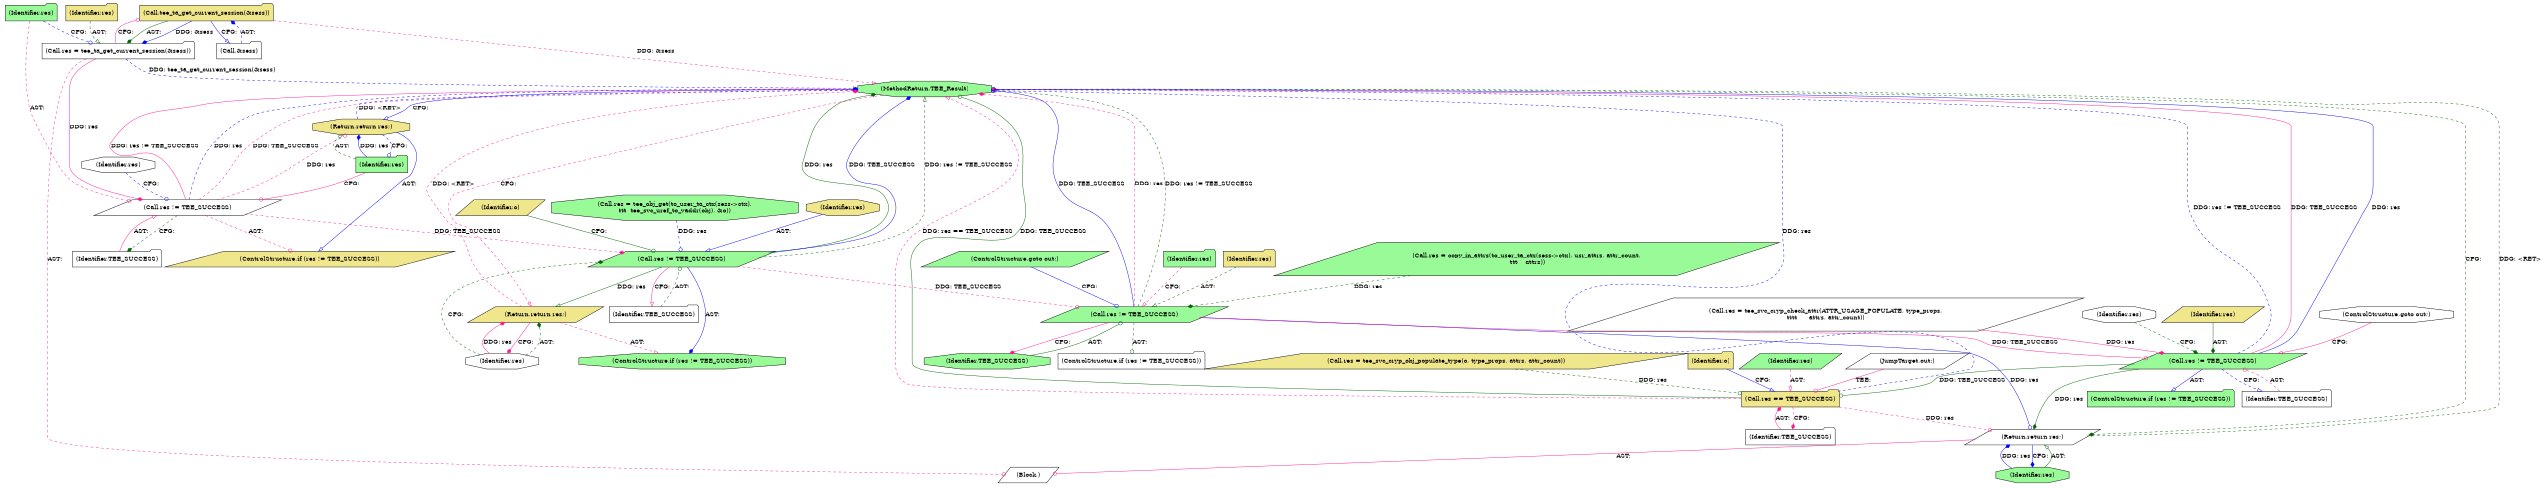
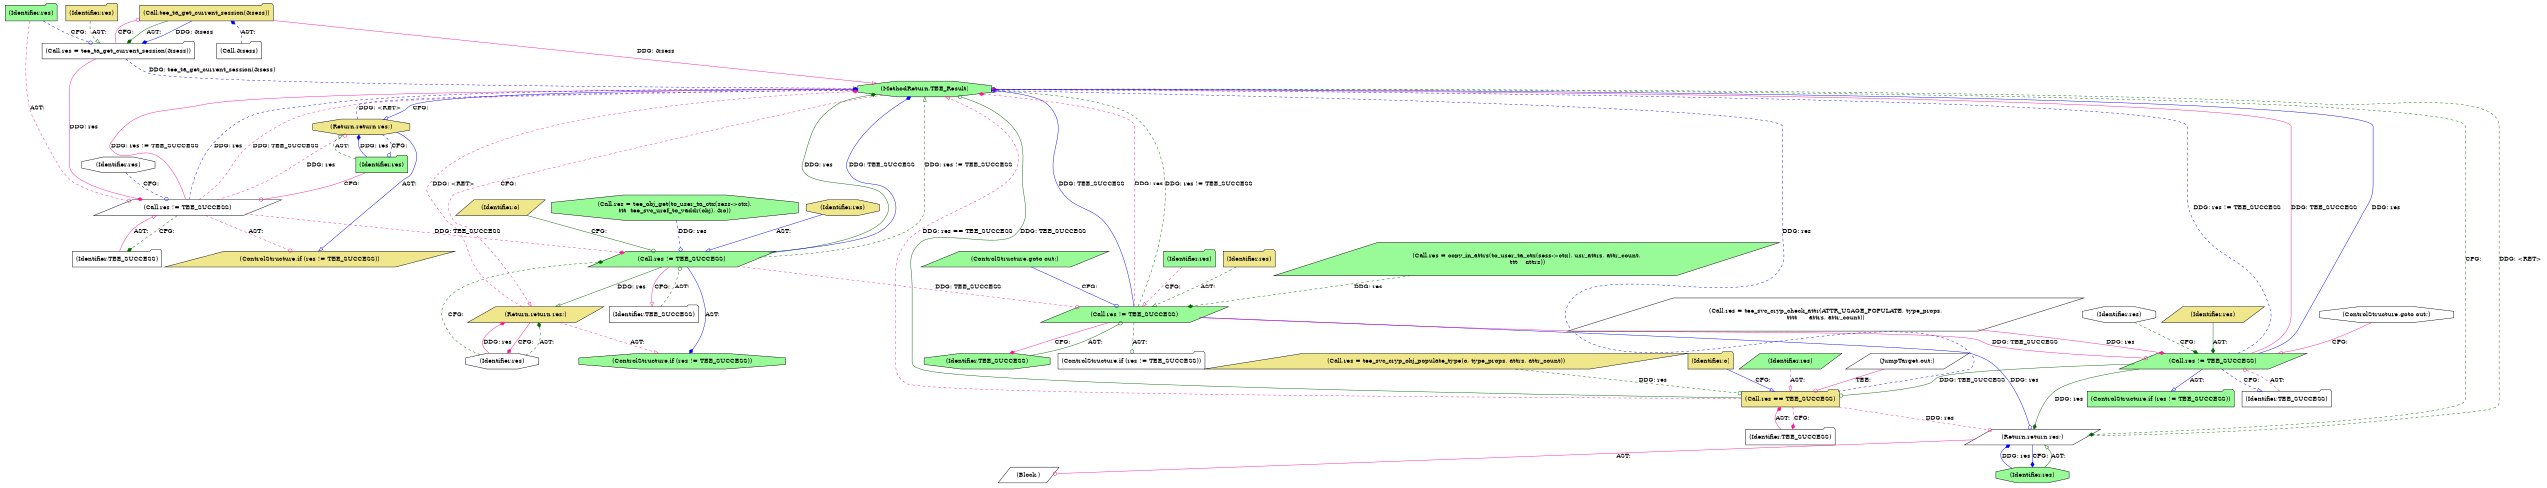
edge "(Call,tee_ta_get_current_session(&sess))" -> "(Call,&sess)": removed, label "CFG:"
edge "(Call,tee_ta_get_current_session(&sess))" -> "(MethodReturn,TEE_Result)": style dashed -> solid
edge "(Call,res = tee_ta_get_current_session(&sess))" -> "(Block,)": removed, label "AST:"
